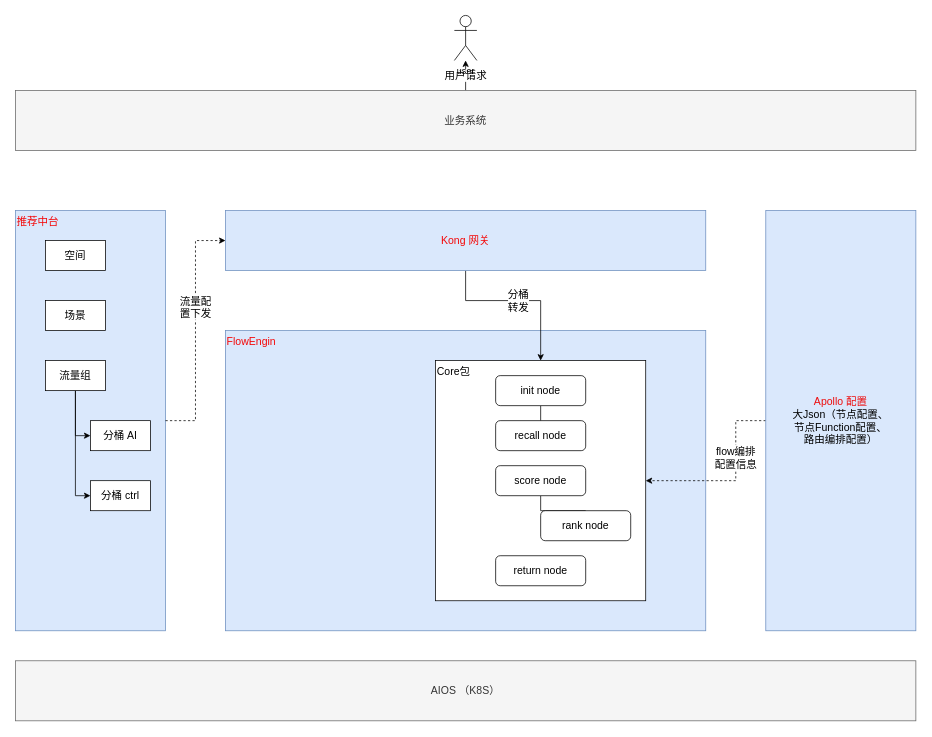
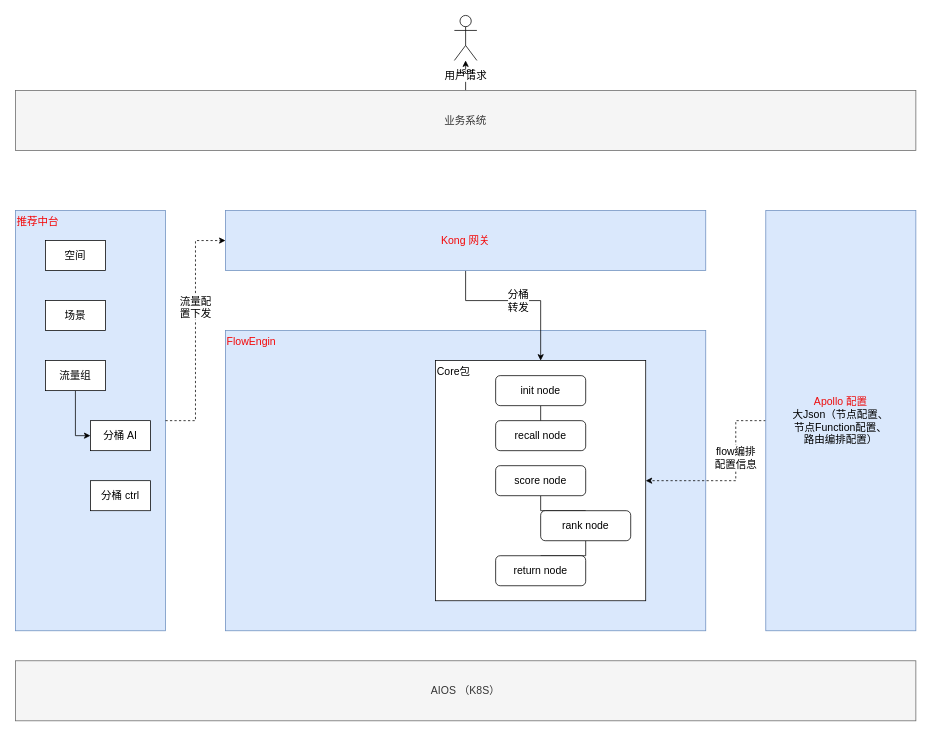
edge "流量组" -> "分桶 ctrl": removed
edge "rank node" -- "return node": added
